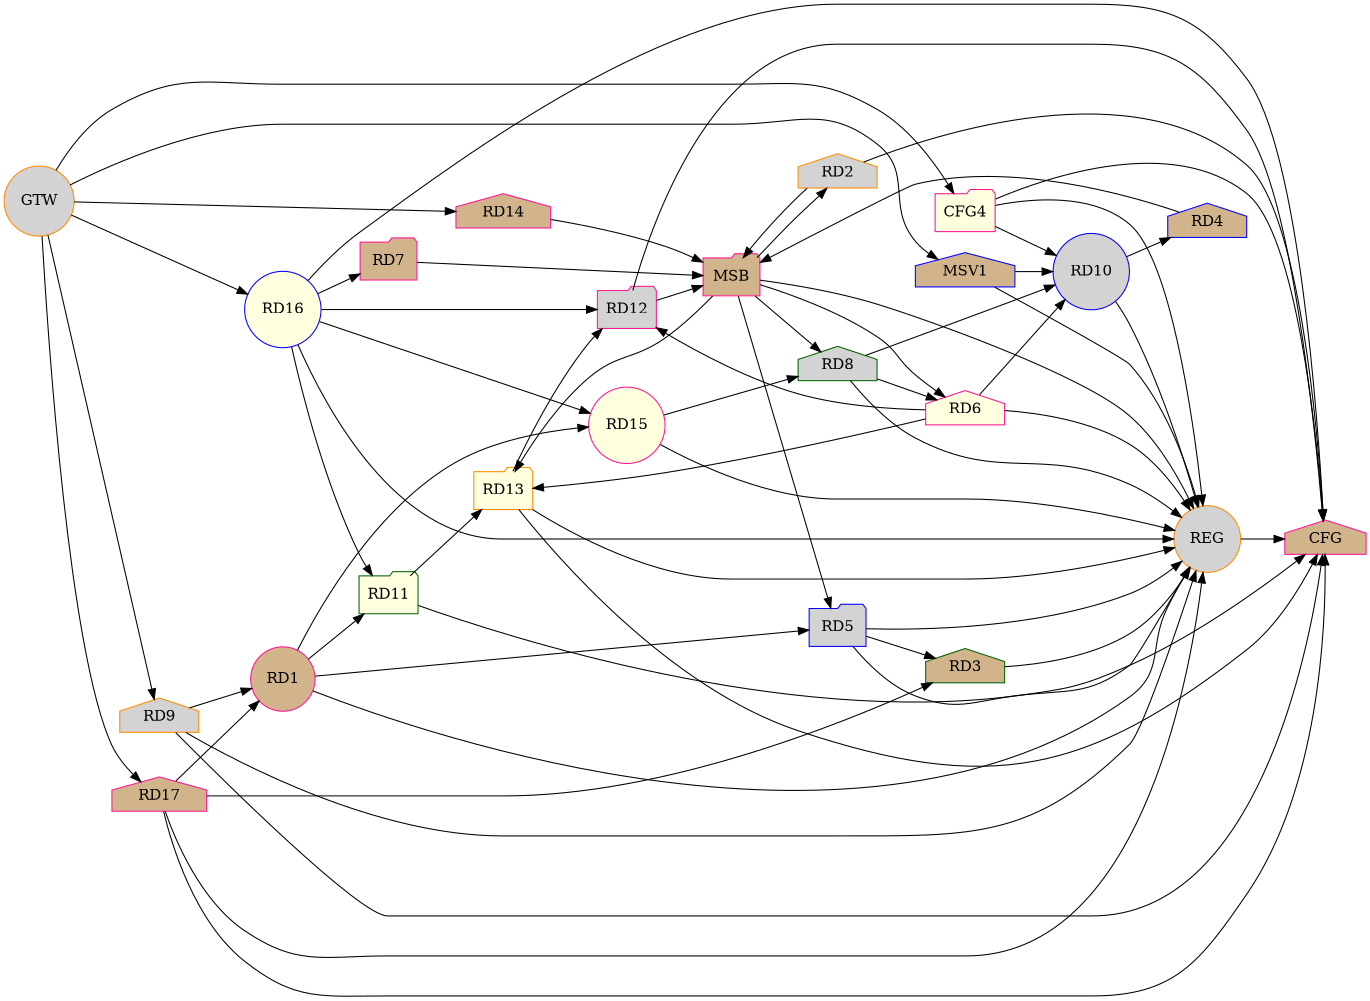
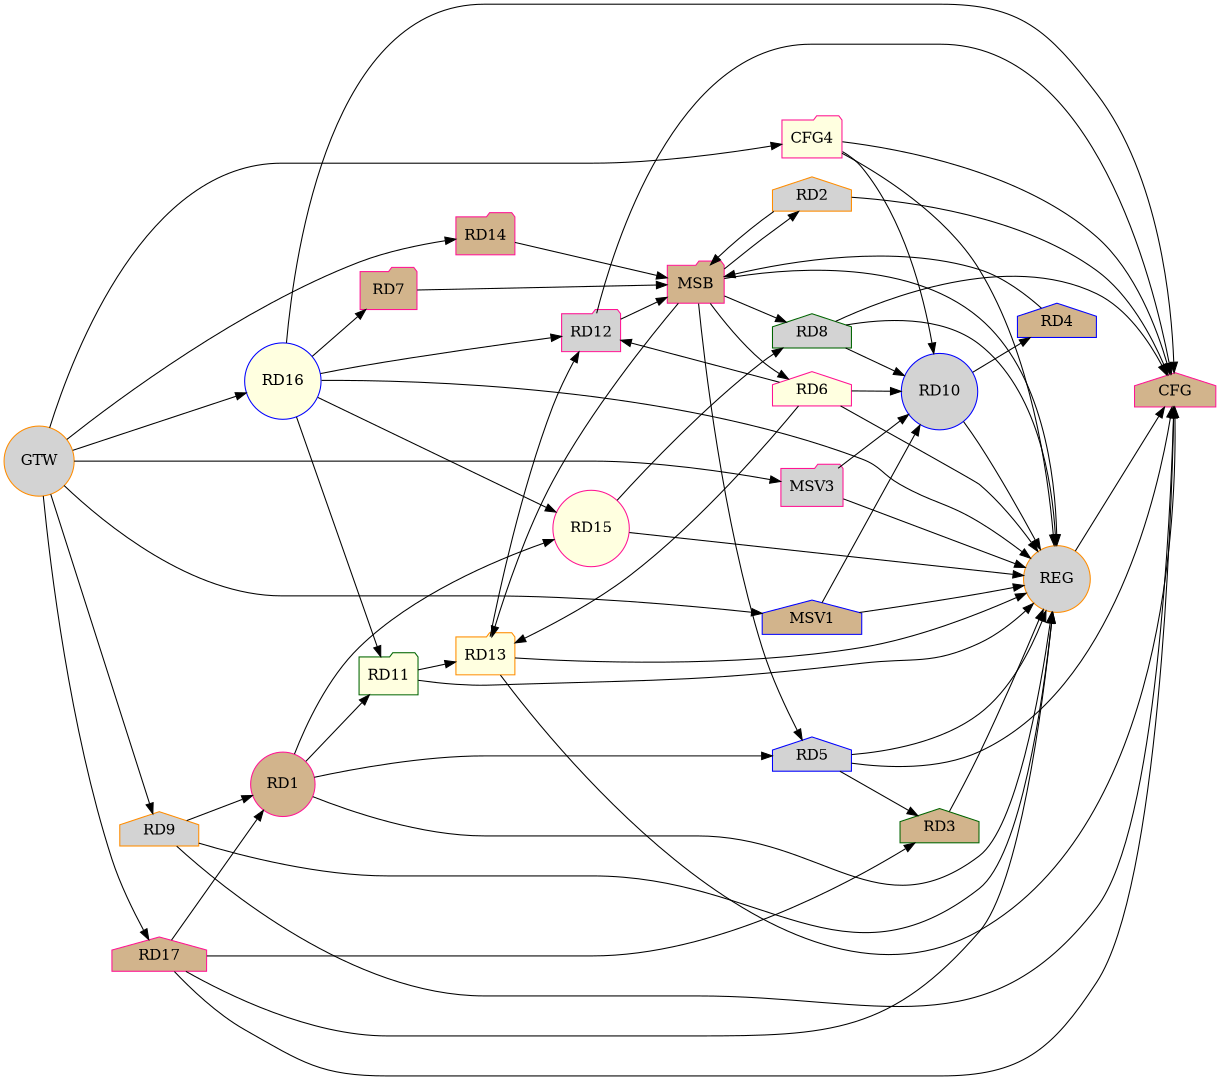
node "RD14": shape house -> folder
edge "RD8" -> "RD6": now "RD8" -> "CFG"
node "MSV3": added
node "RD5": shape folder -> house
